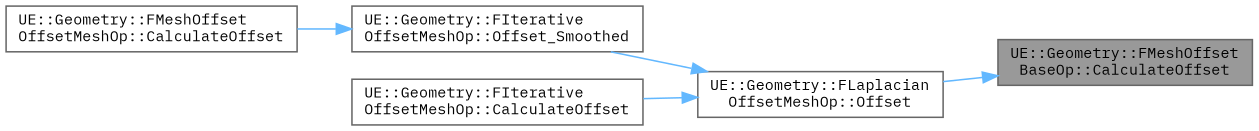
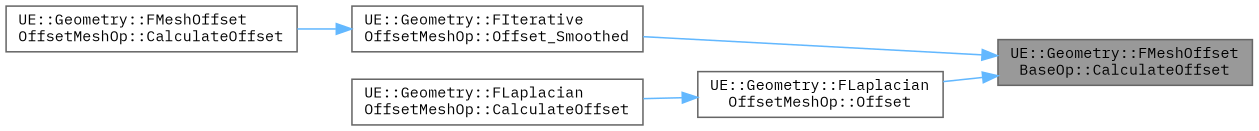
edge "UE::Geometry::FIterative OffsetMeshOp::Offset_Smoothed" -> "UE::Geometry::FLaplacian OffsetMeshOp::Offset": now "UE::Geometry::FIterative OffsetMeshOp::Offset_Smoothed" -> "UE::Geometry::FMeshOffset BaseOp::CalculateOffset"
node "UE::Geometry::FIterative OffsetMeshOp::CalculateOffset": label "UE::Geometry::FIterative OffsetMeshOp::CalculateOffset" -> "UE::Geometry::FLaplacian OffsetMeshOp::CalculateOffset"
